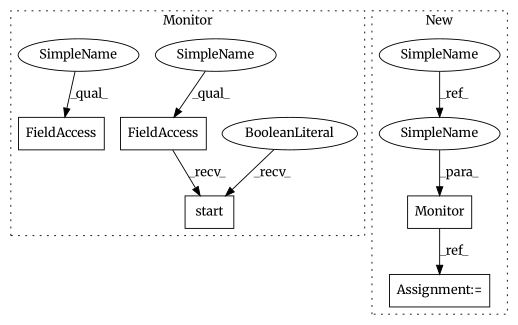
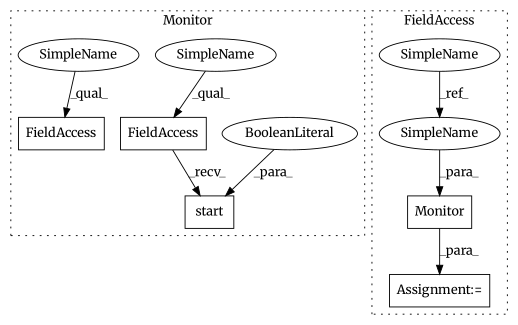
cluster "New": label "New" -> "FieldAccess"
edge "BooleanLiteral" -> "start": label "_recv_" -> "_para_"
edge "Monitor" -> "Assignment:=": label "_ref_" -> "_para_"
